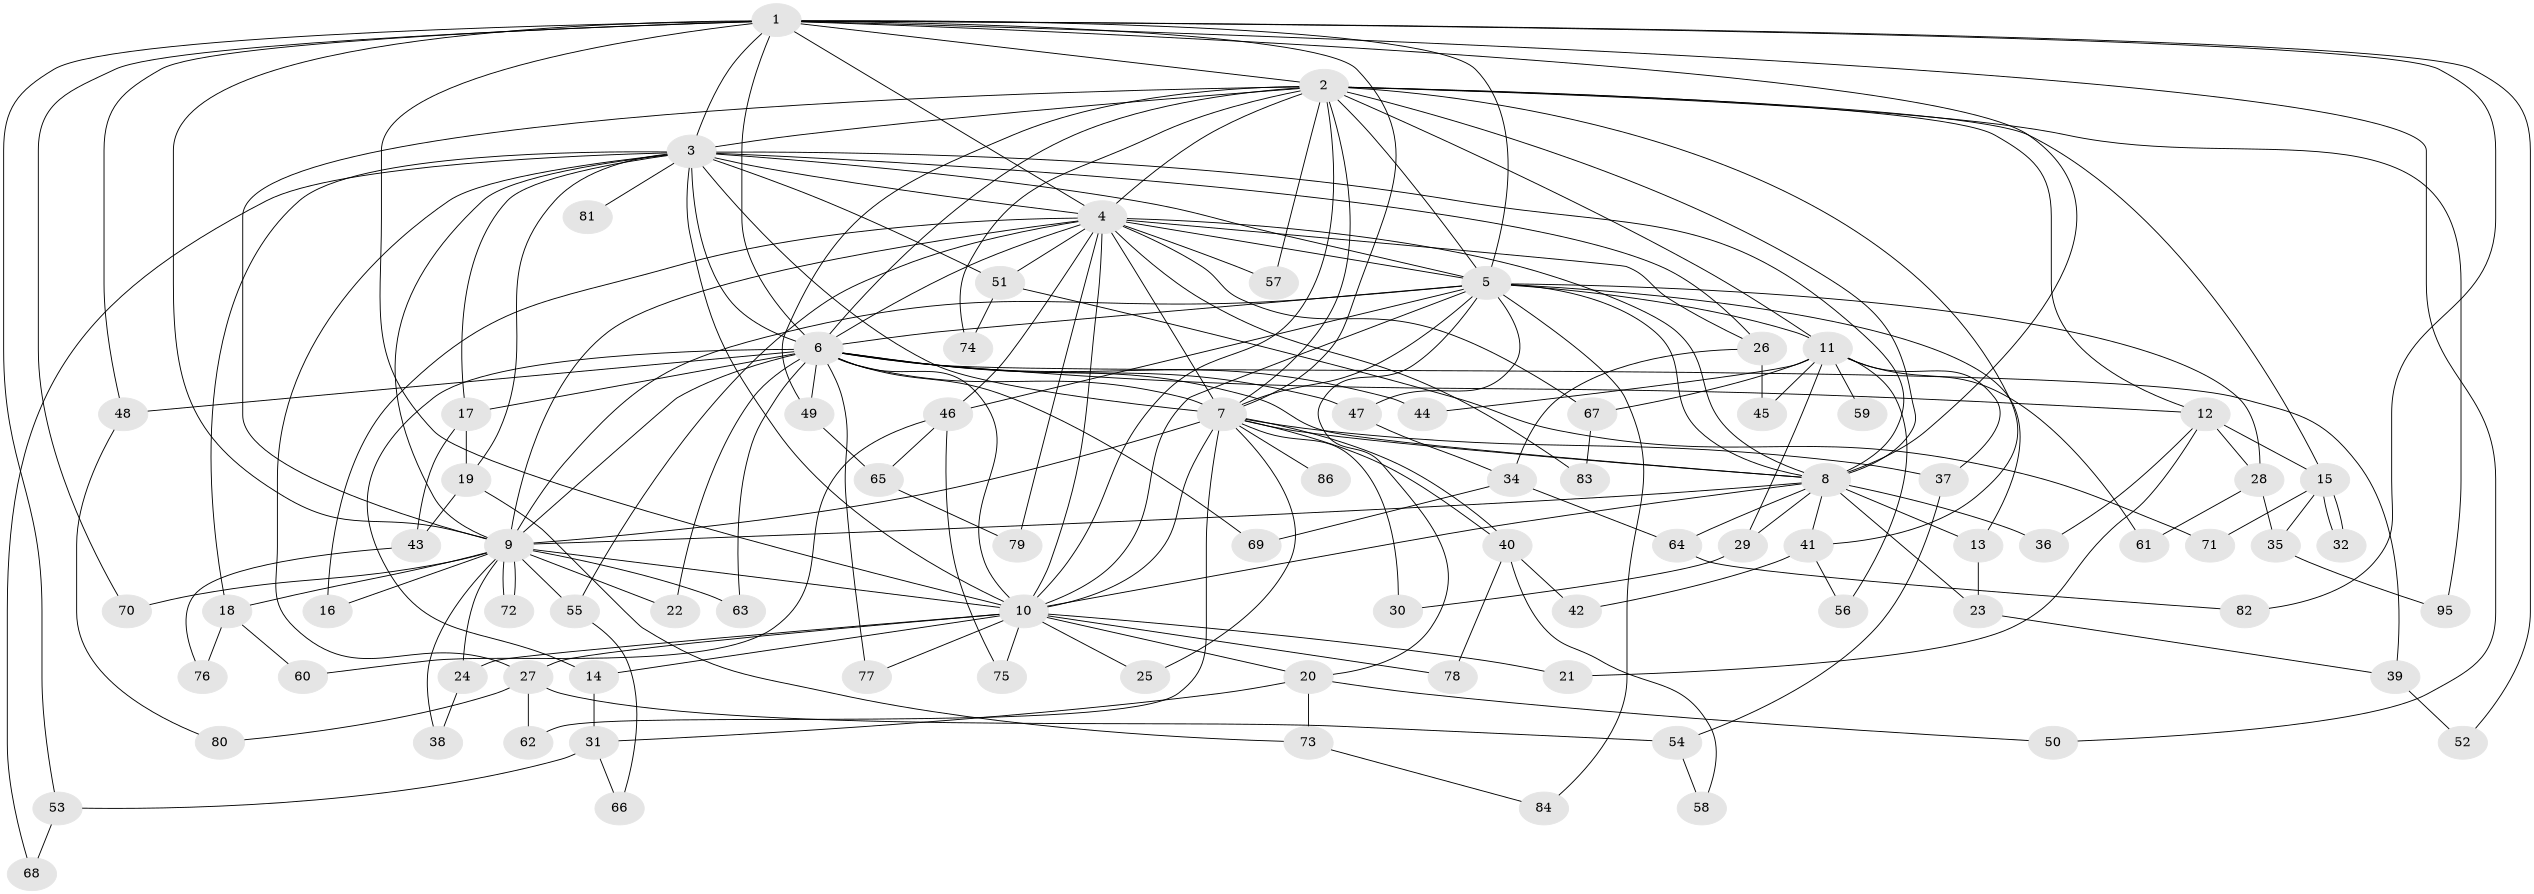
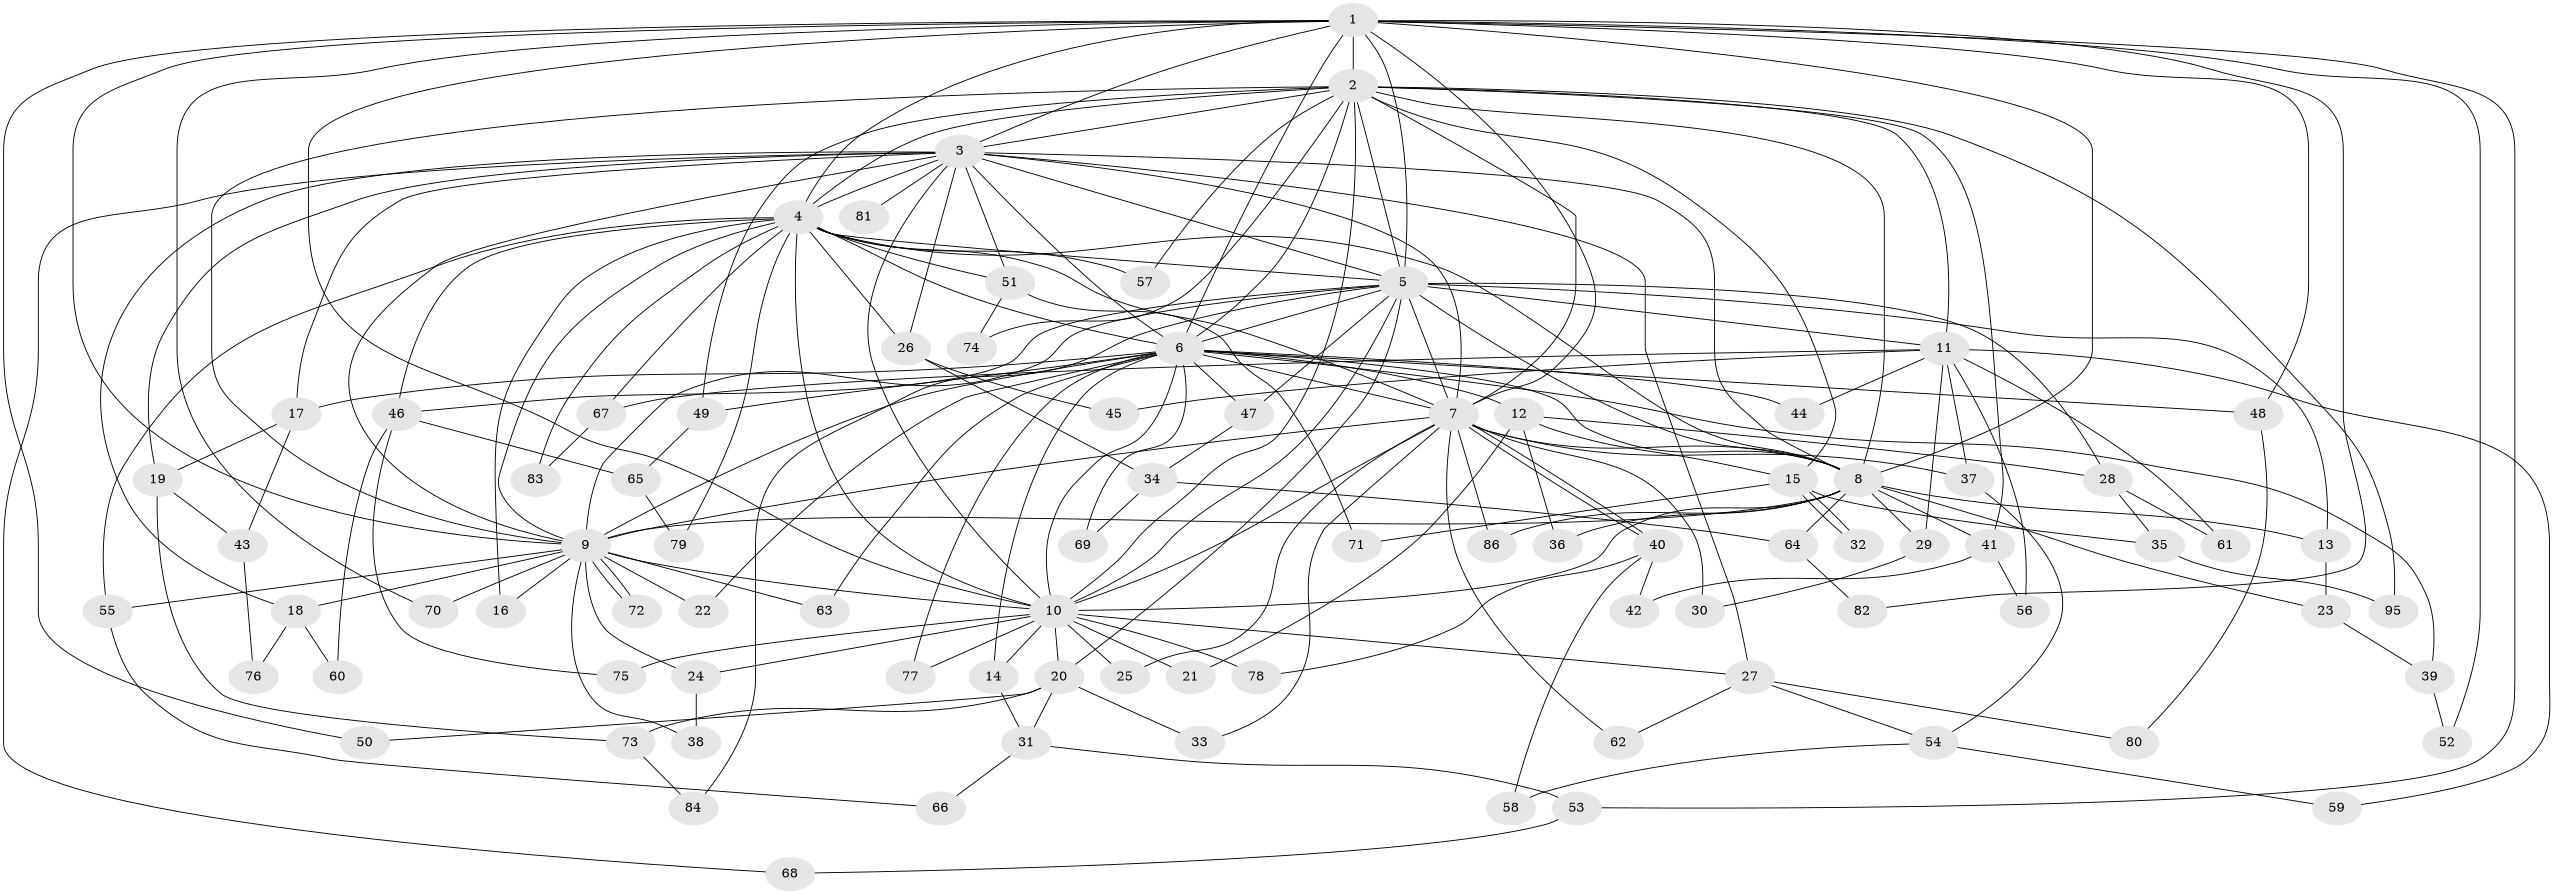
edge "2" -- "12": removed
edge "8" -- "86": added
node "33": added
edge "54" -- "59": added
